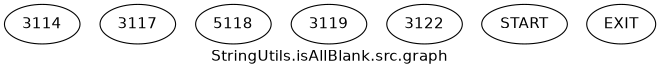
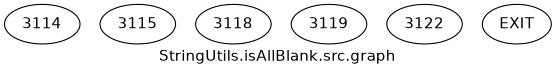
node "3115": added
node "3117": removed
node "5118": label "5118" -> "3118"
node "START": removed
